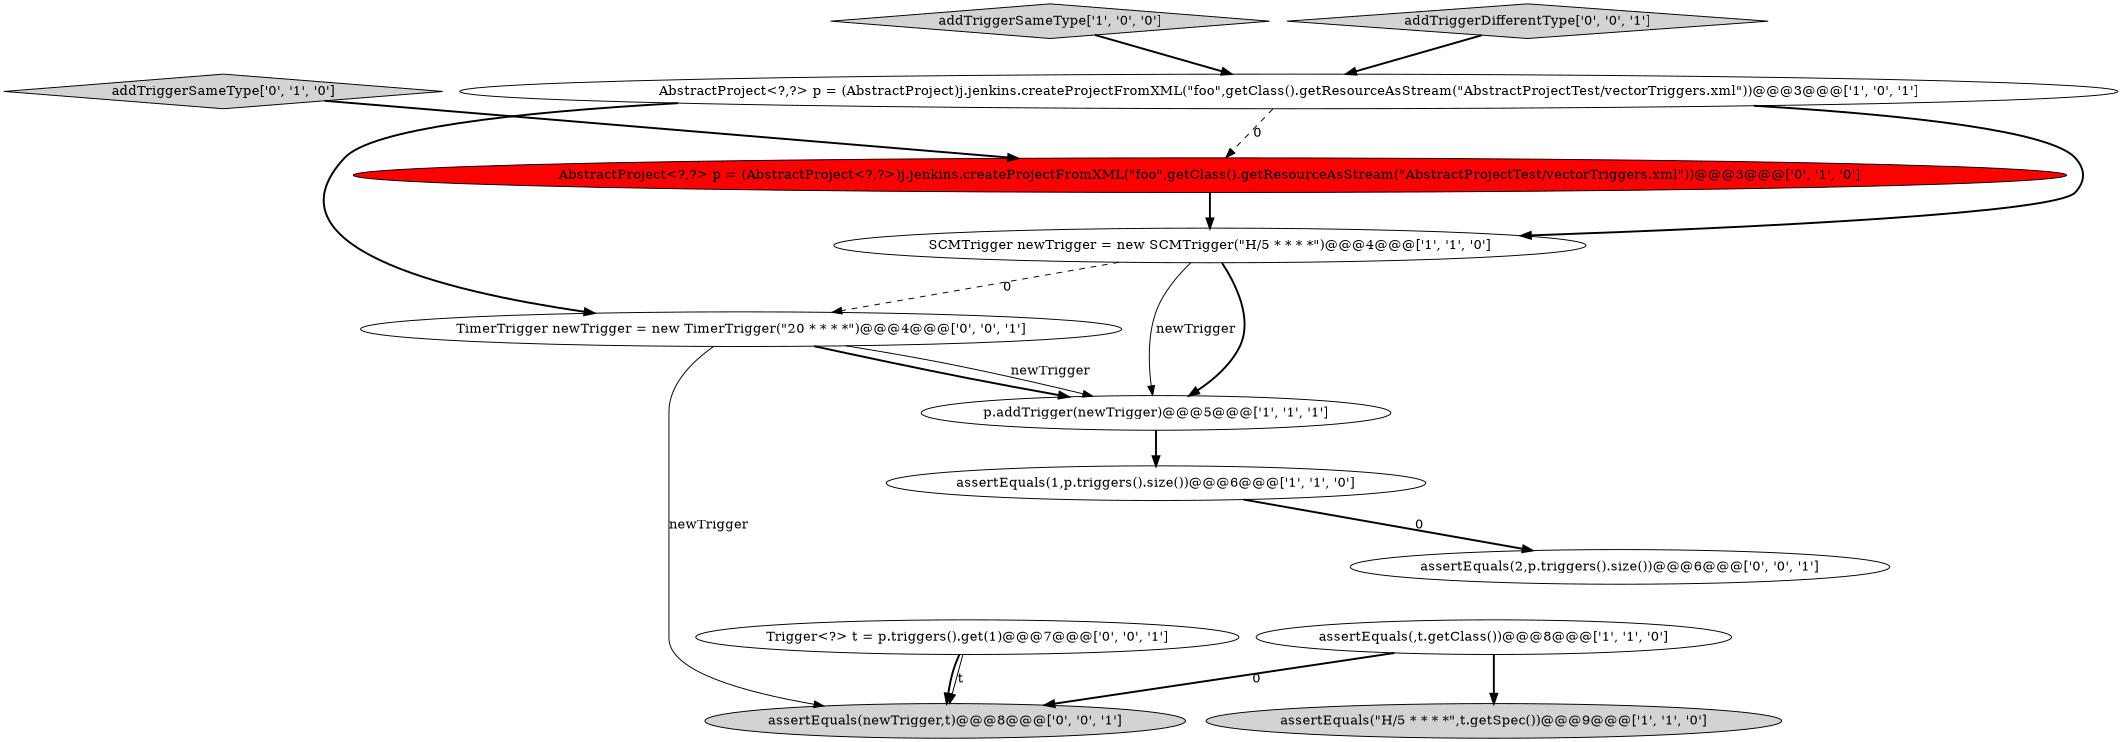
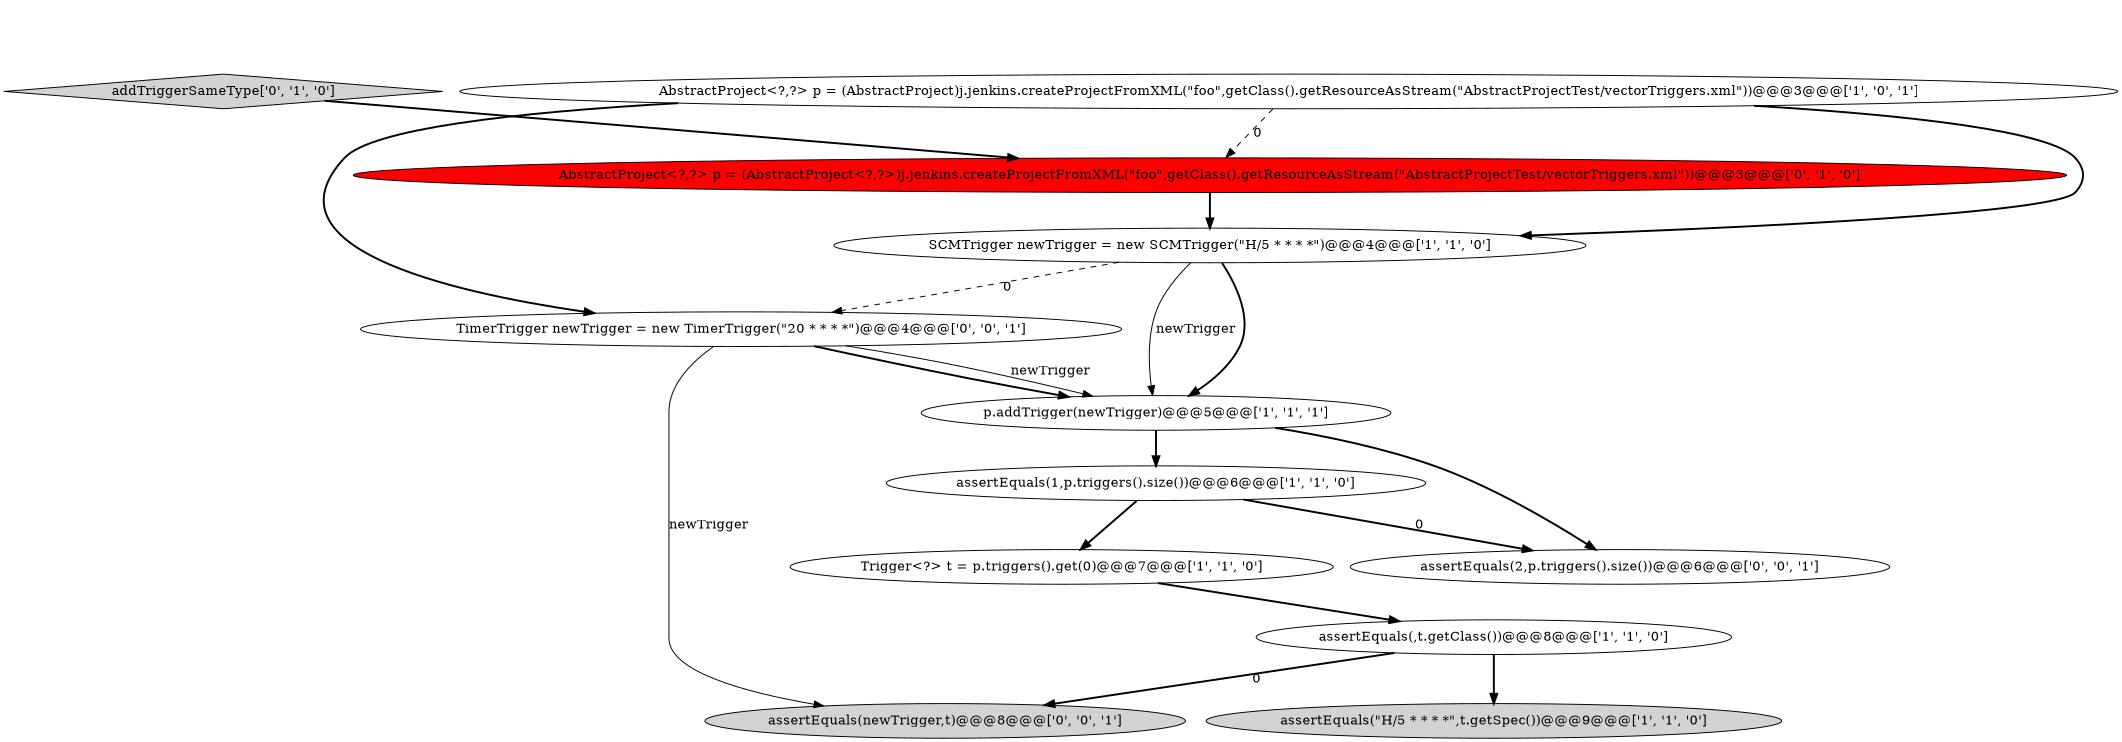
node "addTriggerSameType['1', '0', '0']": removed
node "addTriggerDifferentType['0', '0', '1']": removed
edge "p.addTrigger(newTrigger)@@@5@@@['1', '1', '1']" -> "assertEquals(2,p.triggers().size())@@@6@@@['0', '0', '1']": added
node "Trigger<?> t = p.triggers().get(0)@@@7@@@['1', '1', '0']": added
node "Trigger<?> t = p.triggers().get(1)@@@7@@@['0', '0', '1']": removed
